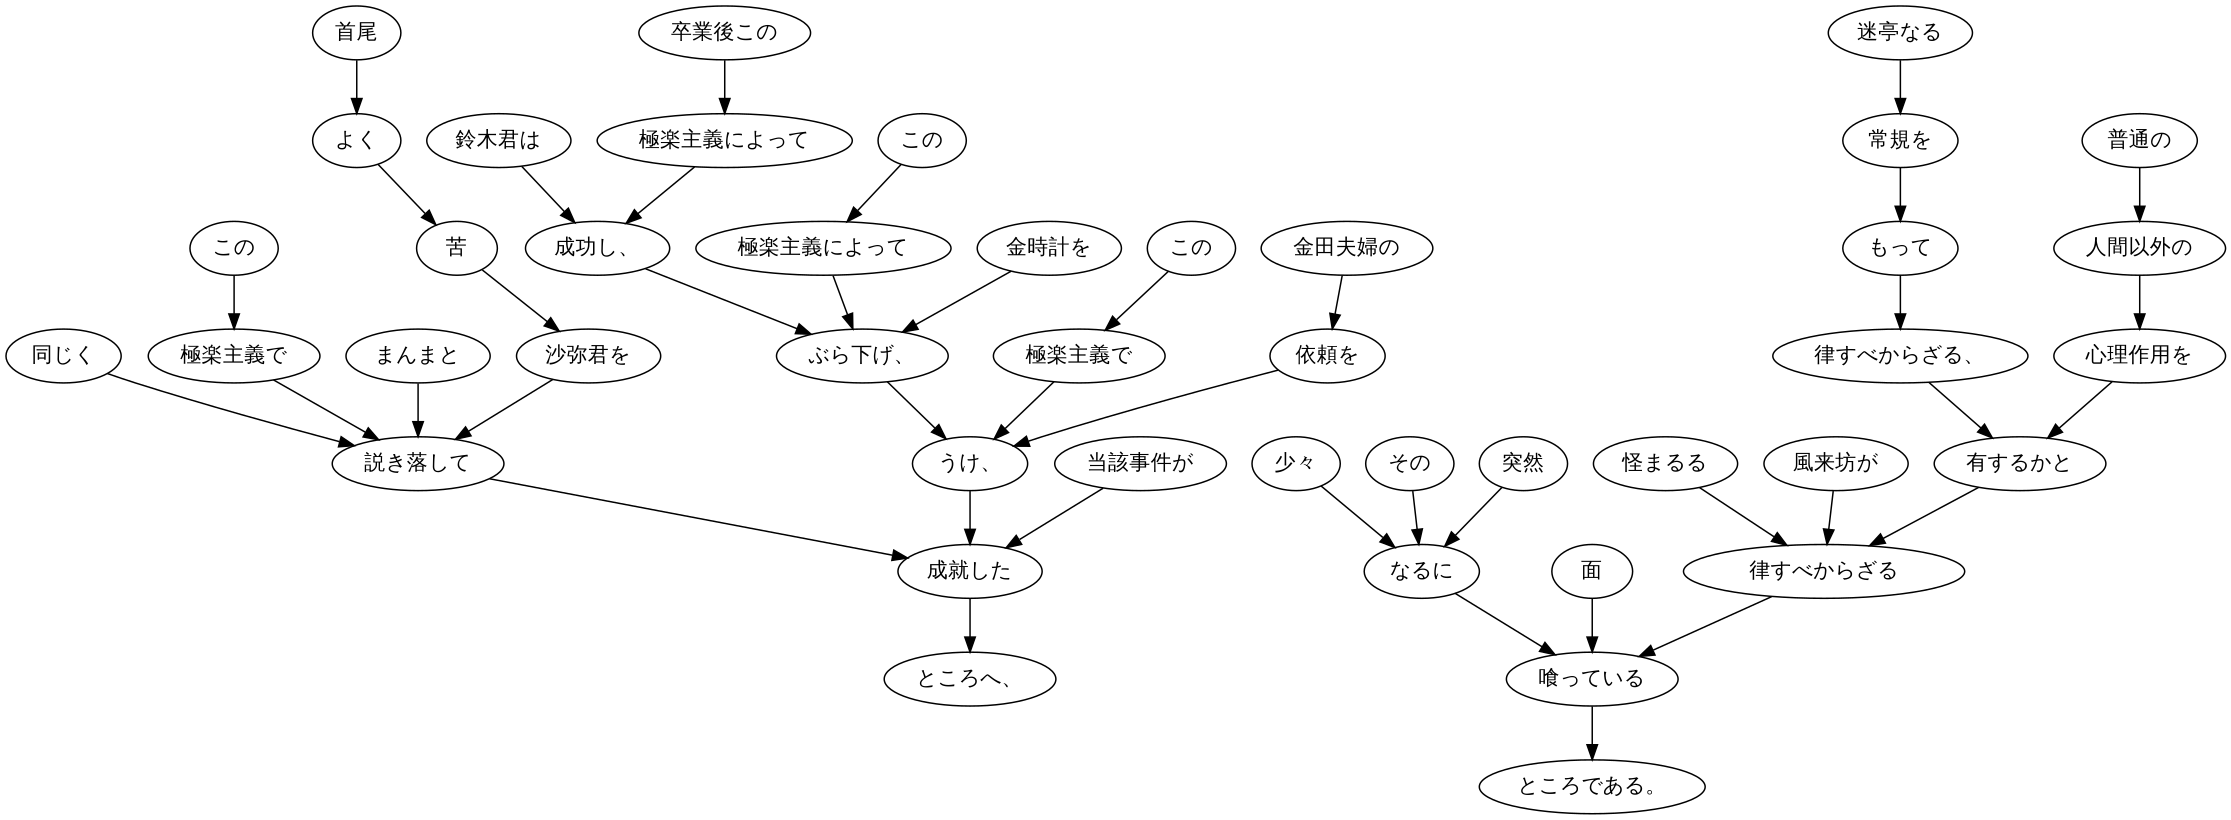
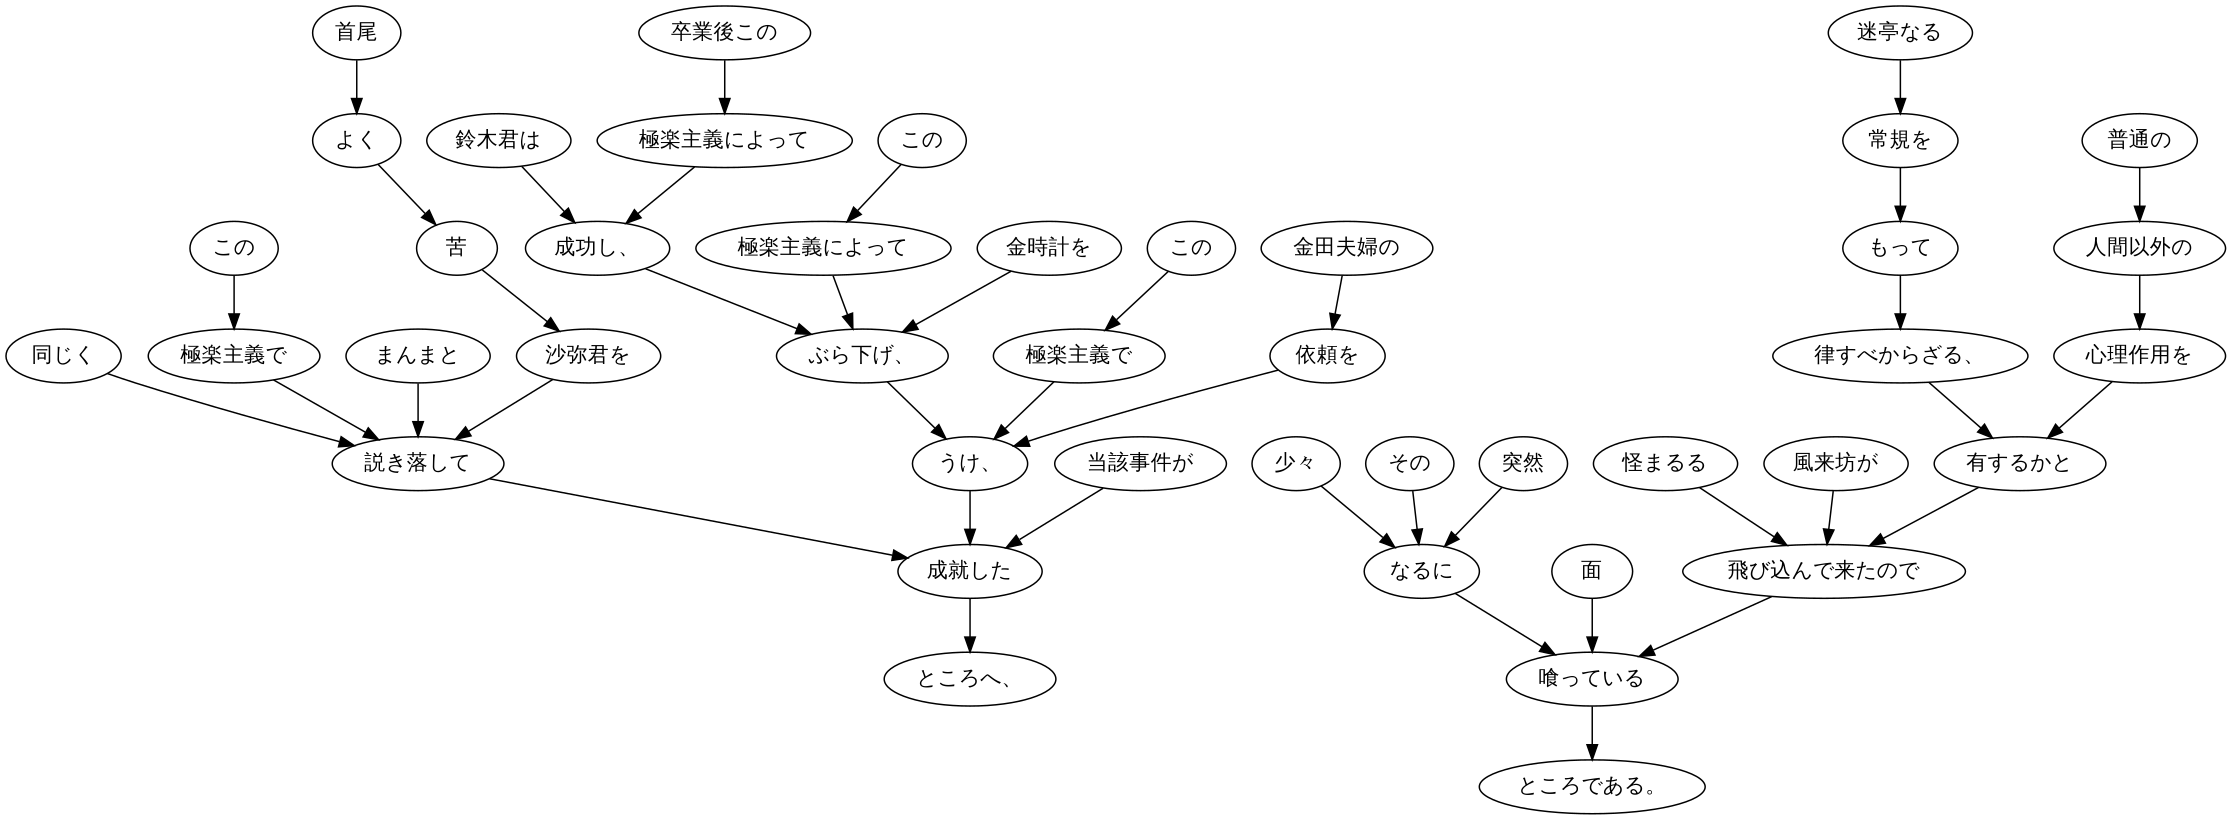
node "律すべからざる": label "律すべからざる" -> "飛び込んで来たので"
